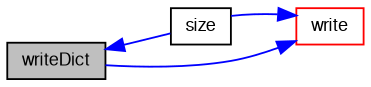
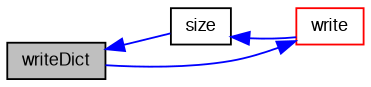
edge "size" -> "write": reversed
